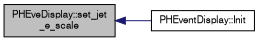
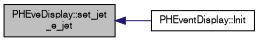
node "PHEveDisplay::set_jet _e_scale": label "PHEveDisplay::set_jet _e_scale" -> "PHEveDisplay::set_jet _e_jet"
